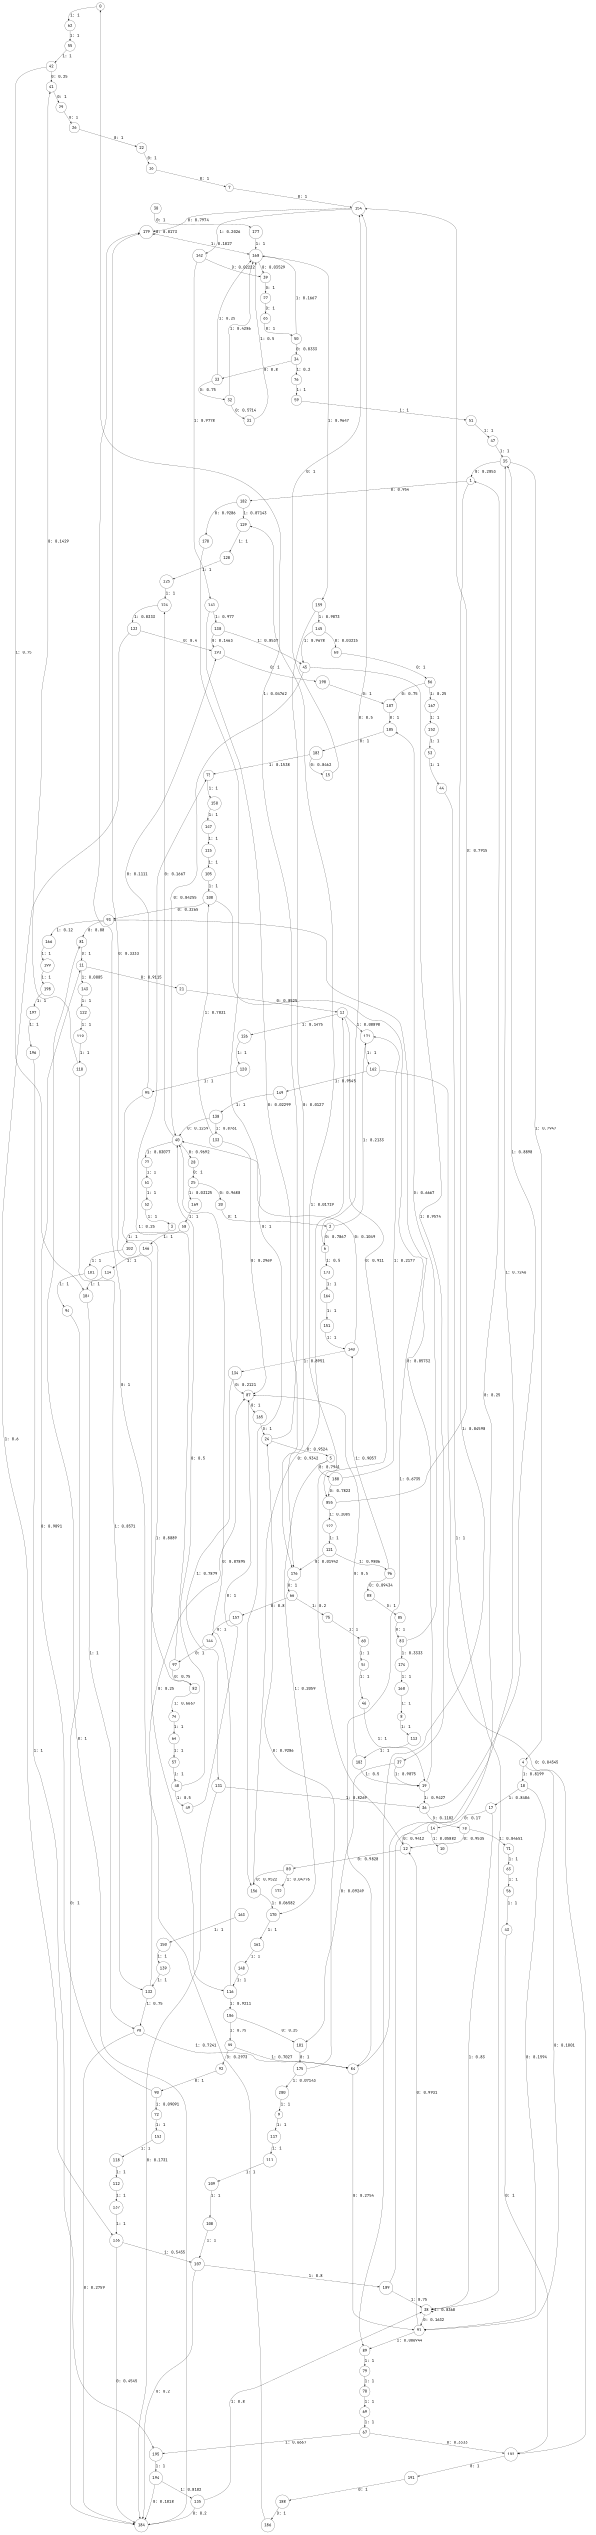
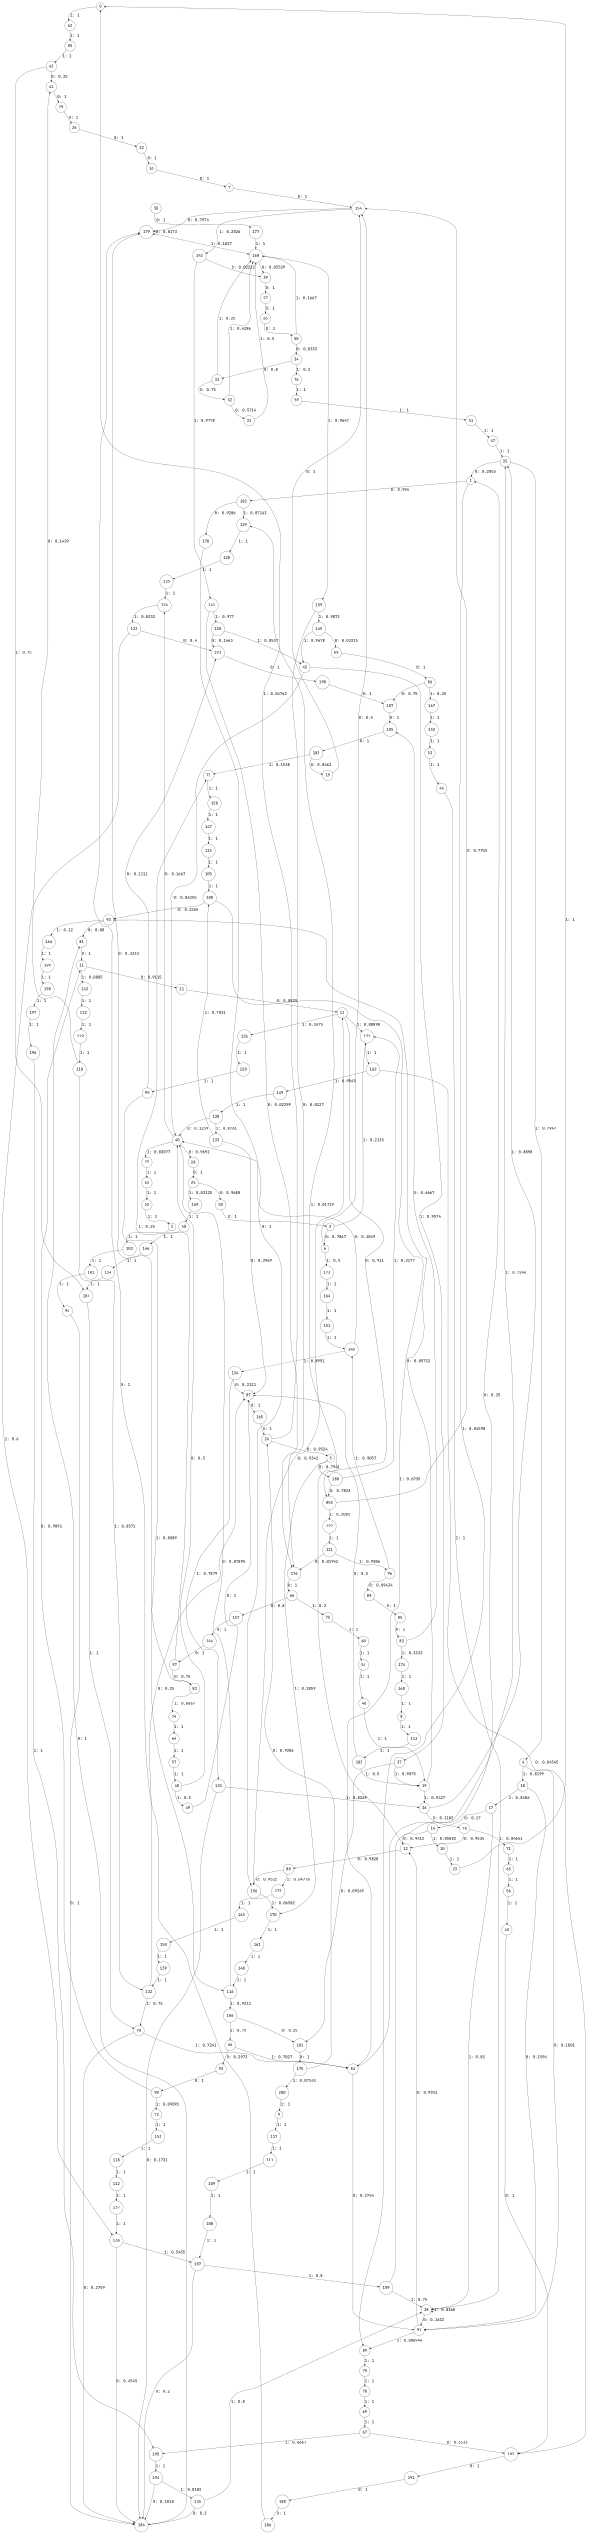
node "23": added
edge "172" -> "163": added, label "1: 1"
